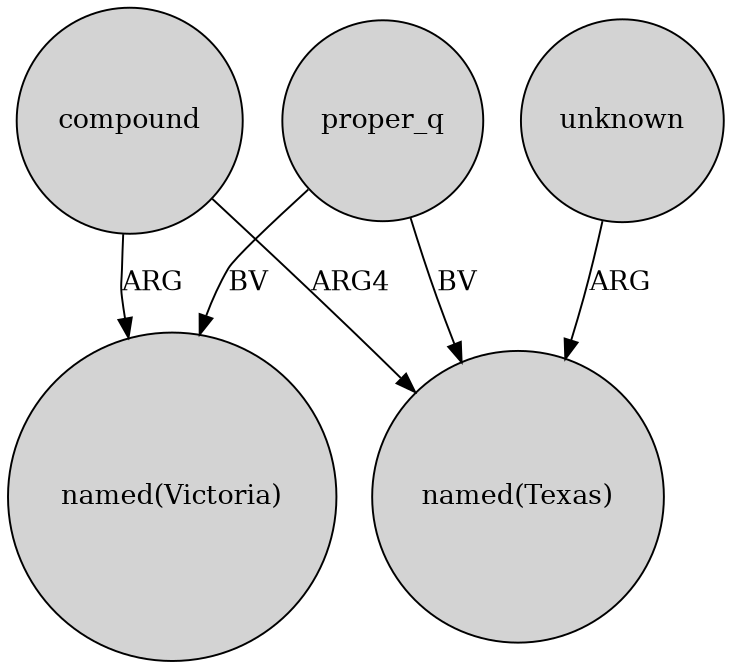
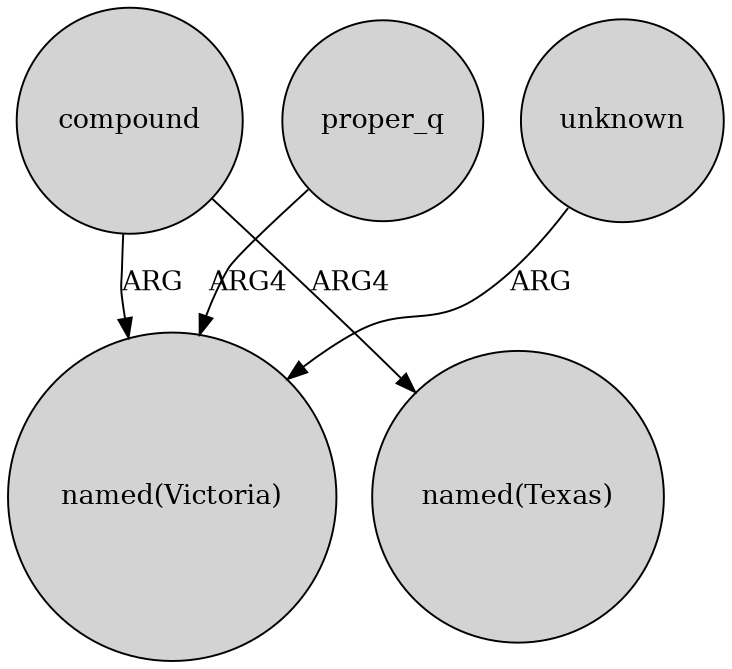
edge "proper_q" -> "named(Texas)": removed, label "BV"
edge "unknown" -> "named(Texas)": now "unknown" -> "named(Victoria)"
edge "proper_q" -> "named(Victoria)": label "BV" -> "ARG4"
